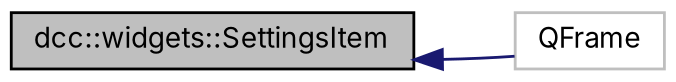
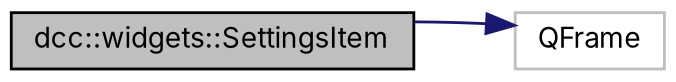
edge "QFrame" -> "dcc::widgets::SettingsItem": reversed
